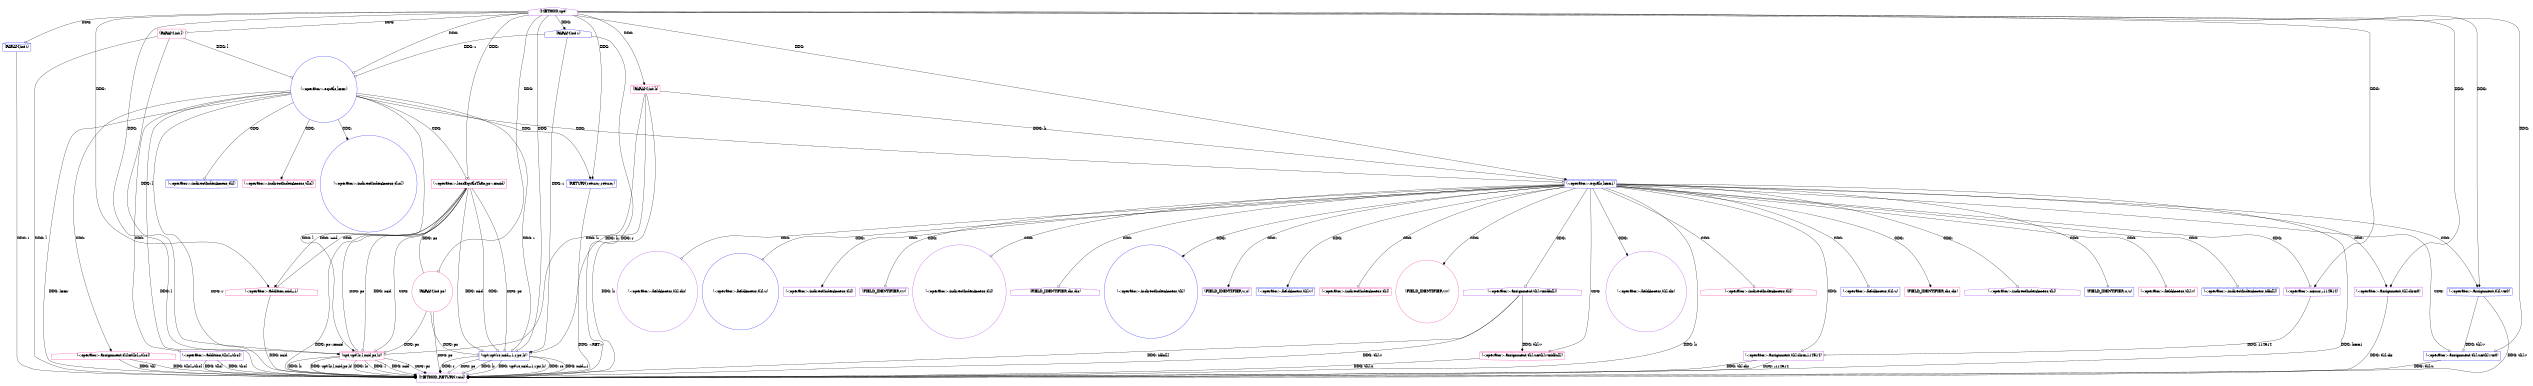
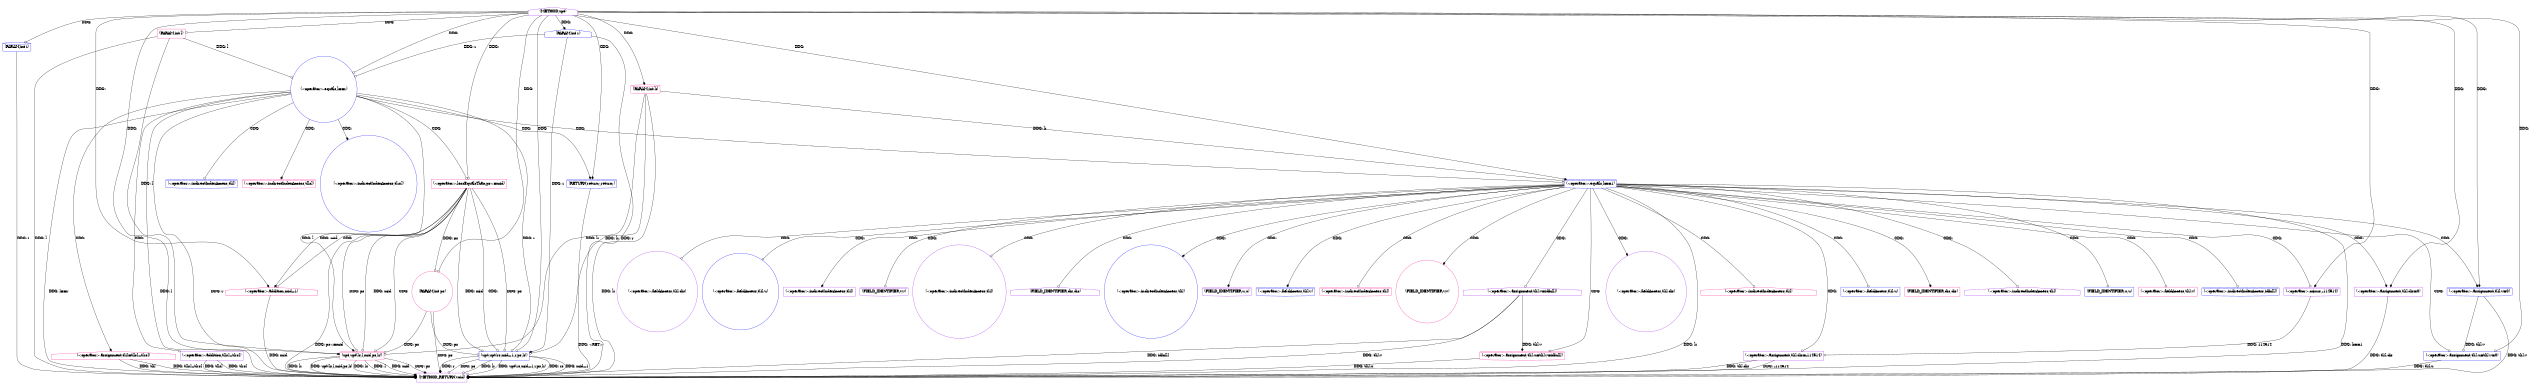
edge "(METHOD,upt)" -> "(RETURN,return;,return;)": label "DDG: " -> "CDG: "
edge "(PARAM,int ps)" -> "(<operator>.lessEqualsThan,ps<=mid)": reversed
